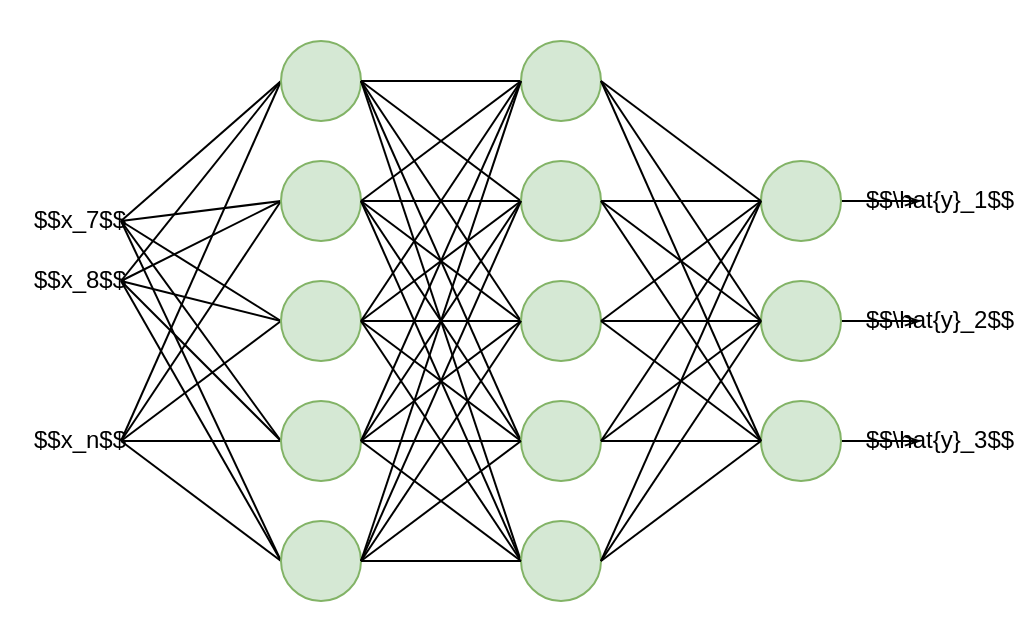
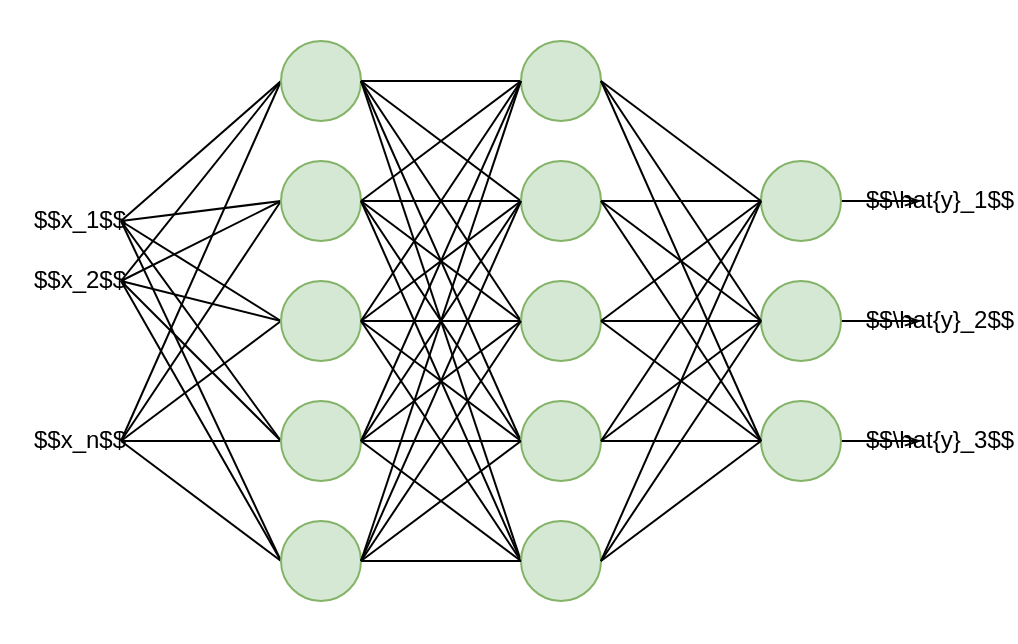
node "$$x_7$$": label "$$x_7$$" -> "$$x_1$$"
node "$$x_8$$": label "$$x_8$$" -> "$$x_2$$"
